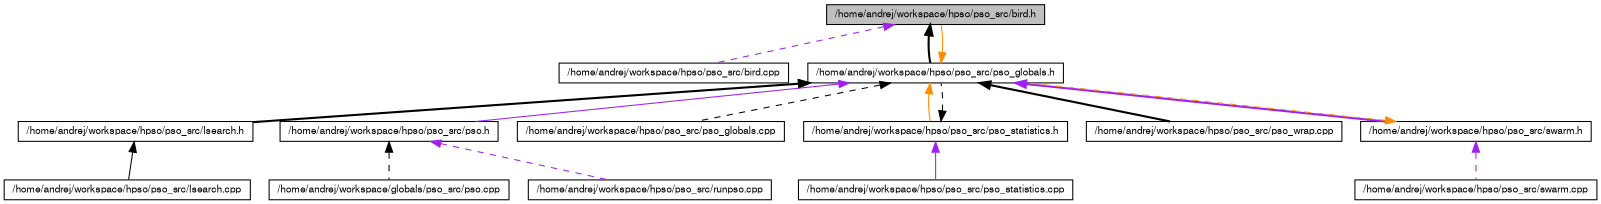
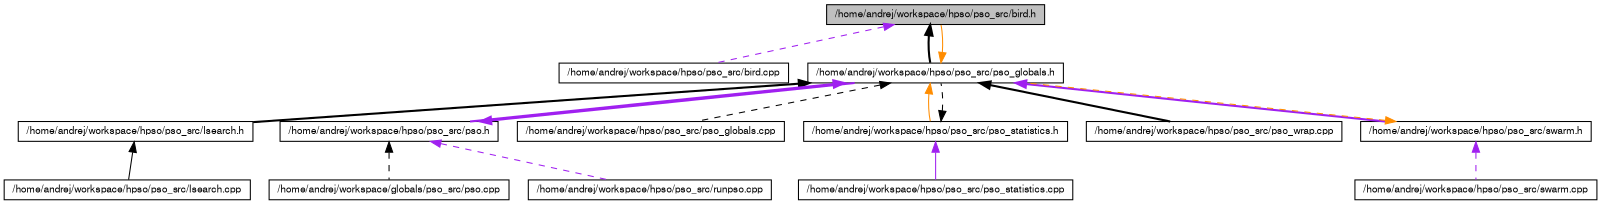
edge "/home/andrej/workspace/hpso/pso_src/pso_globals.h" -> "/home/andrej/workspace/hpso/pso_src/pso.h": added
edge "/home/andrej/workspace/hpso/pso_src/pso.h" -> "/home/andrej/workspace/hpso/pso_src/pso_globals.h": style solid -> bold
